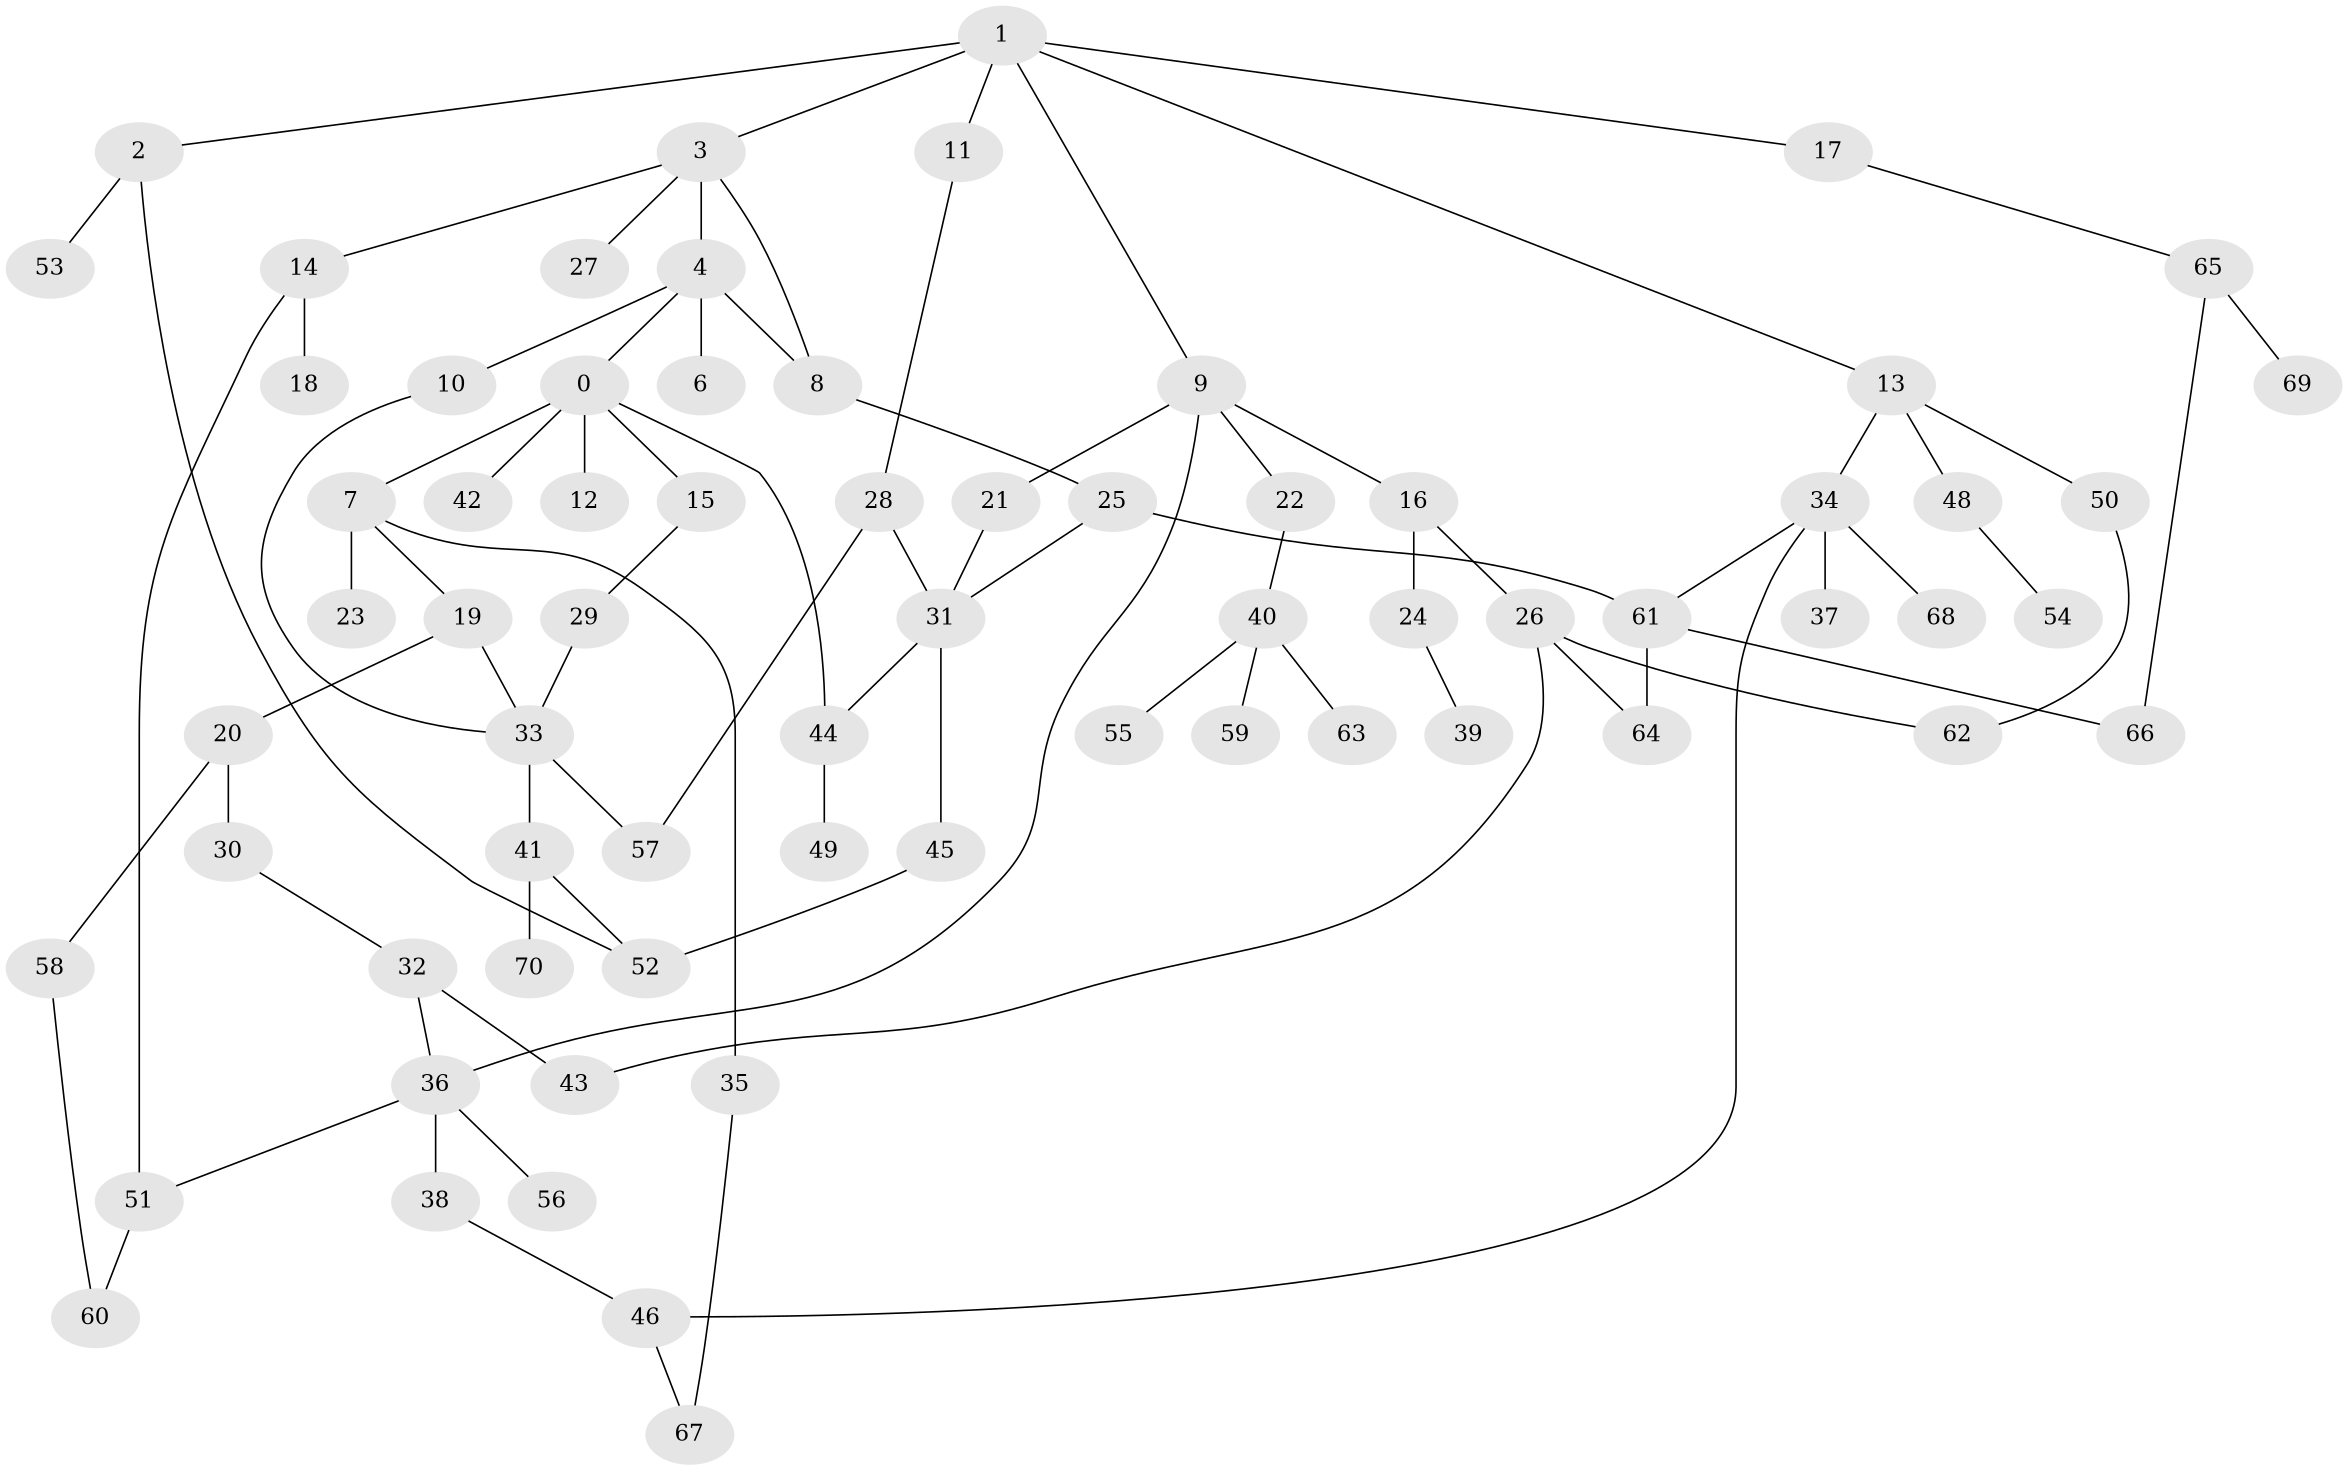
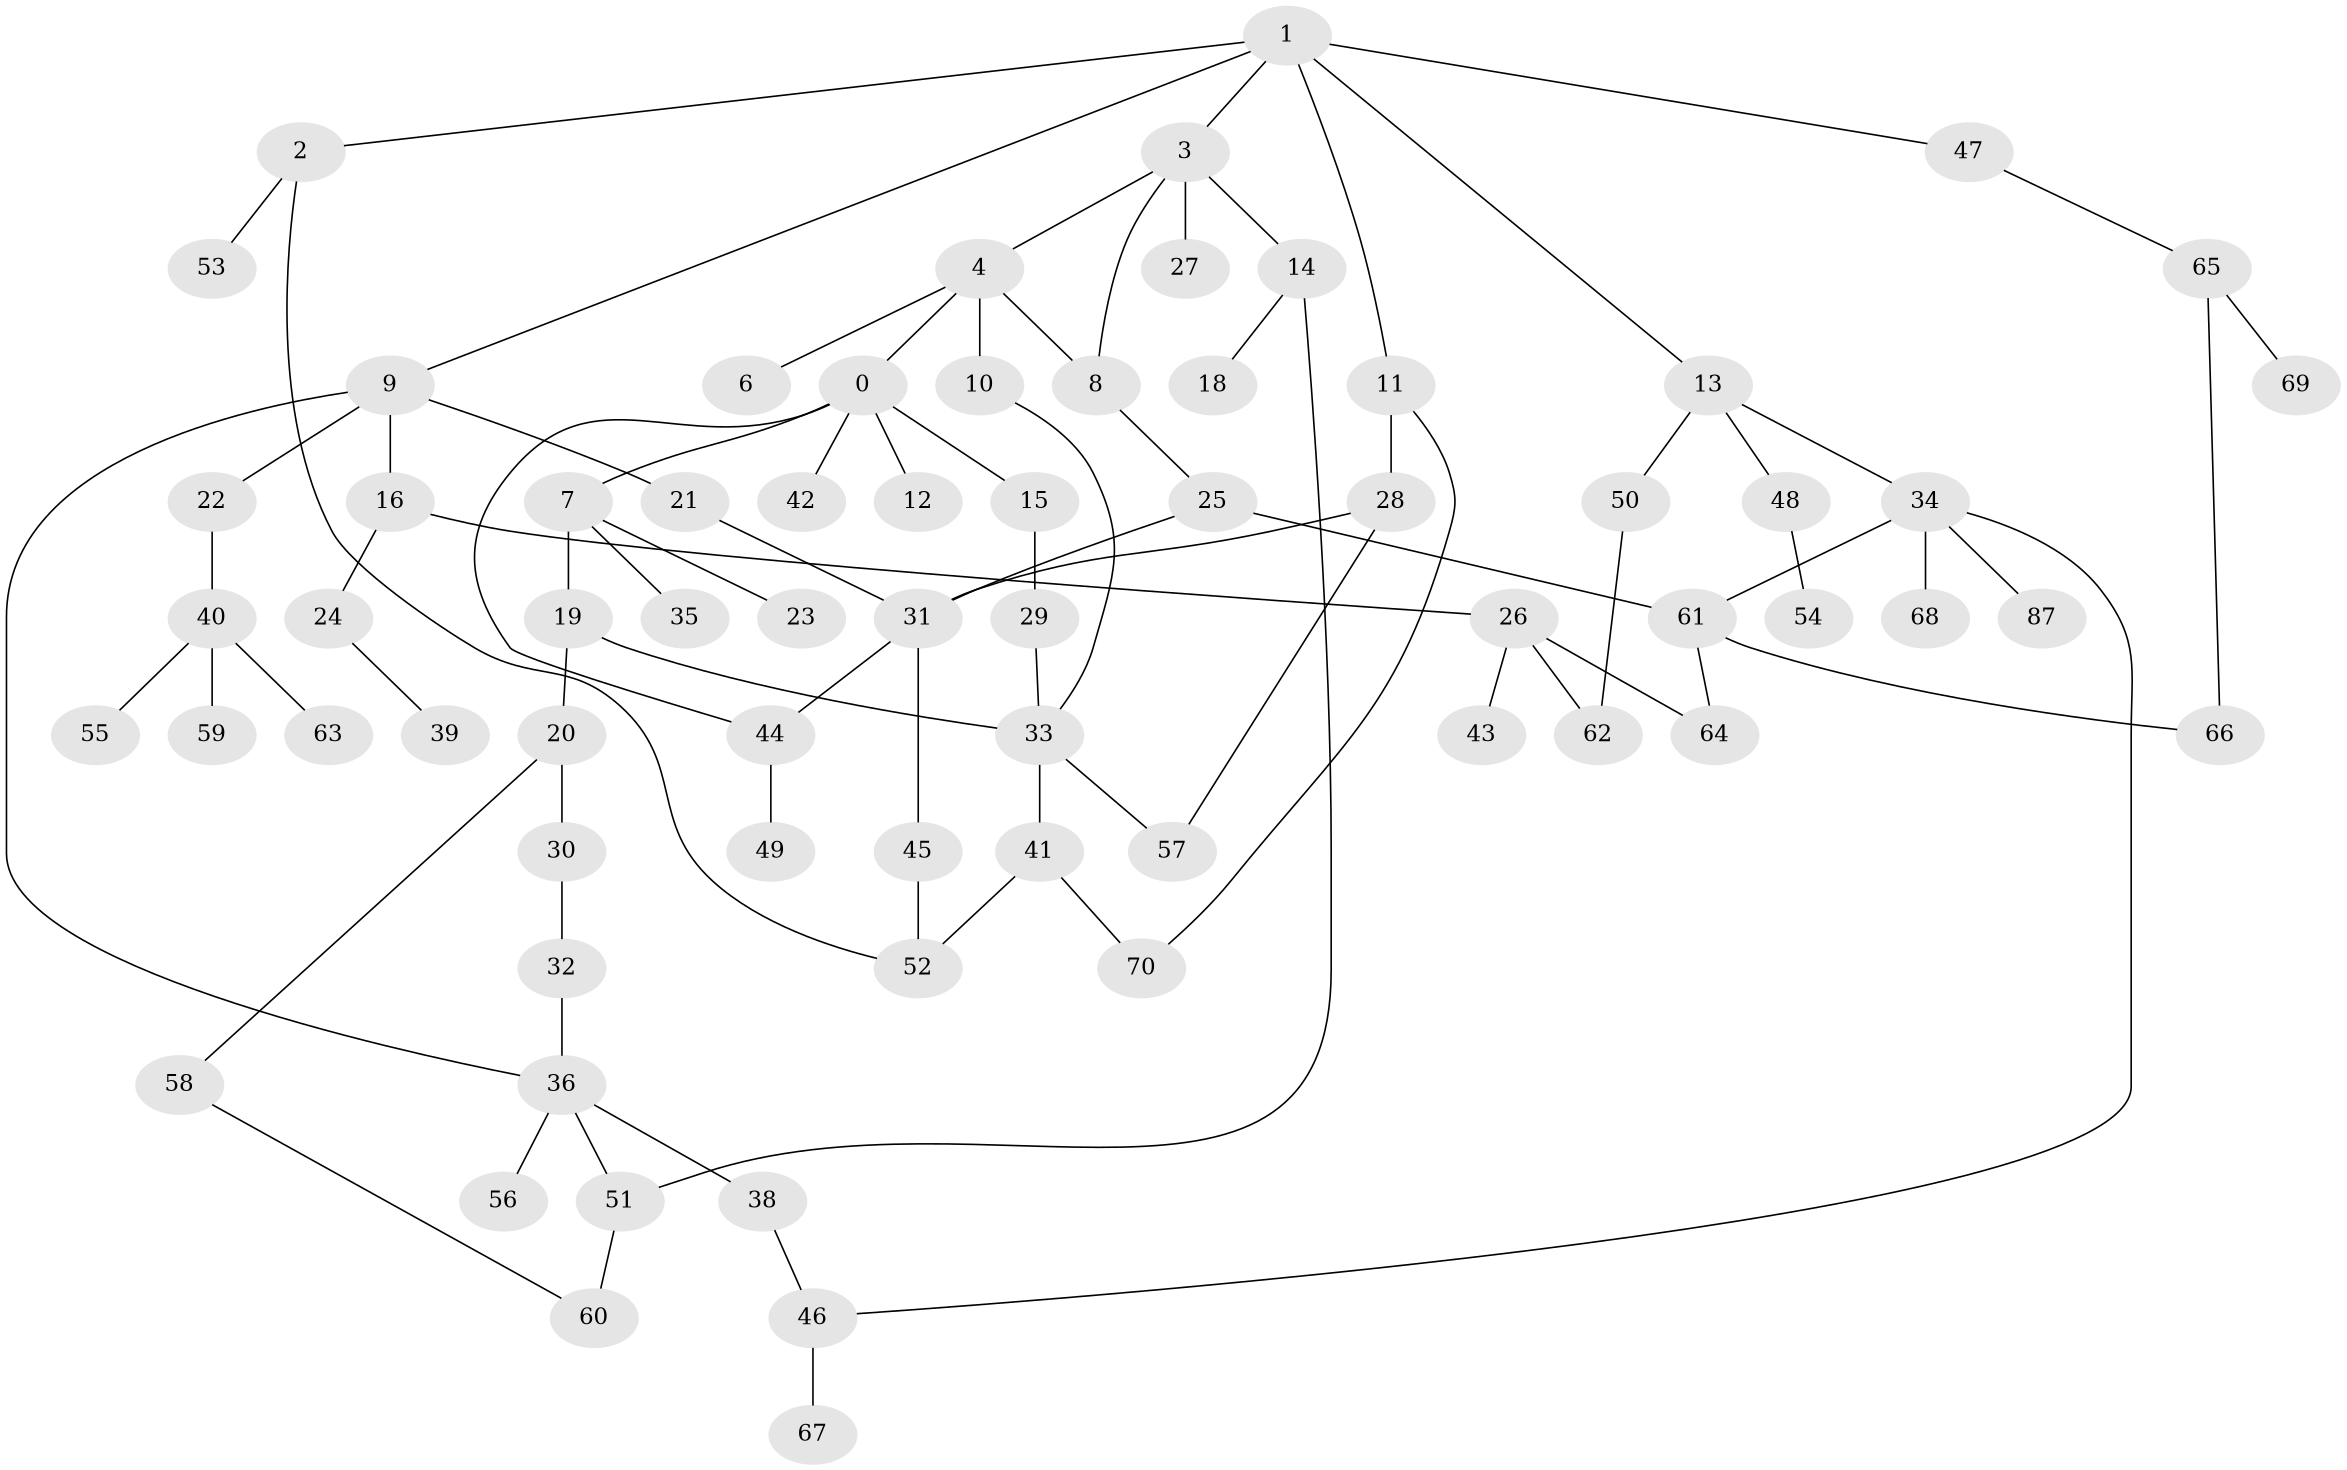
node "17": label "17" -> "47"
node "37": label "37" -> "87"
edge "11" -- "70": added
edge "32" -- "43": removed
edge "35" -- "67": removed
